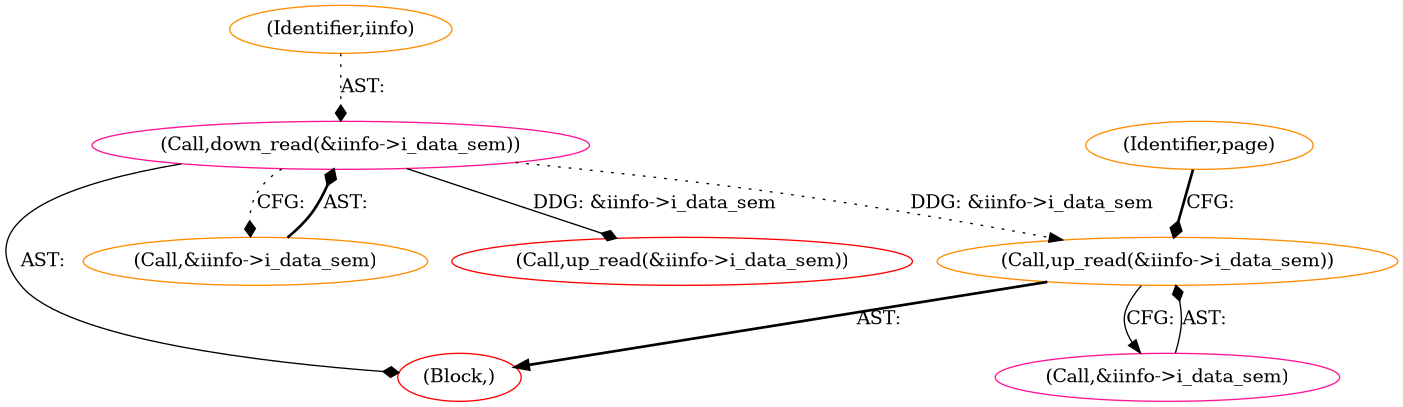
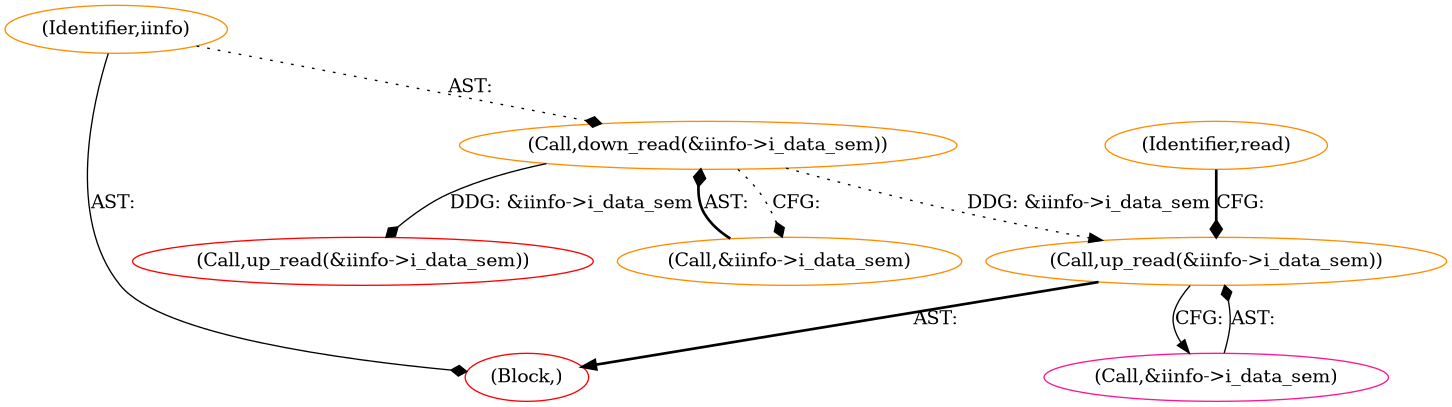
node "(Call,down_read(&iinfo->i_data_sem))": color deeppink -> darkorange
node "(Identifier,page)": label "(Identifier,page)" -> "(Identifier,read)"
edge "(Call,down_read(&iinfo->i_data_sem))" -> "(Block,)": now "(Identifier,iinfo)" -> "(Block,)"
